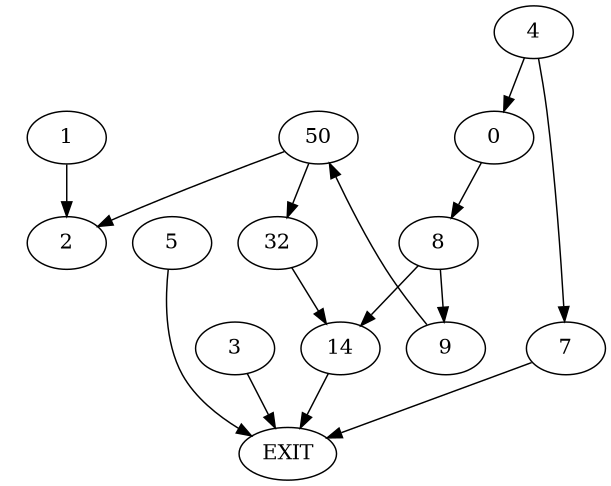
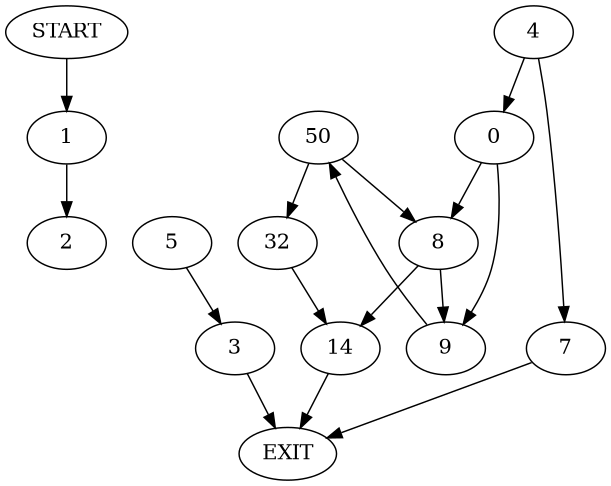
node "START": added
edge "50" -> "2": now "50" -> "8"
edge "0" -> "9": added
edge "5" -> "EXIT": now "5" -> "3"
